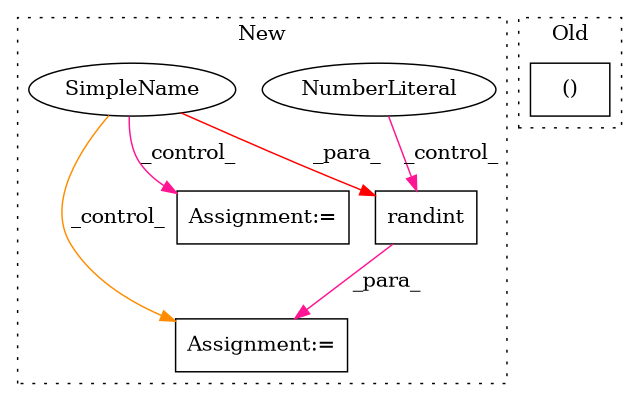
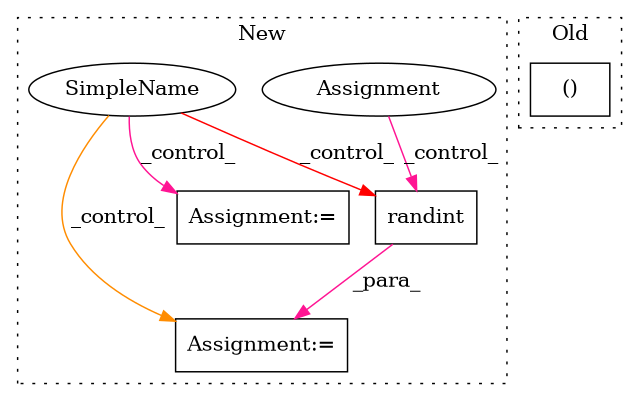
node "NumberLiteral": label "NumberLiteral" -> "Assignment"
edge "SimpleName" -> "randint": label "_para_" -> "_control_"
